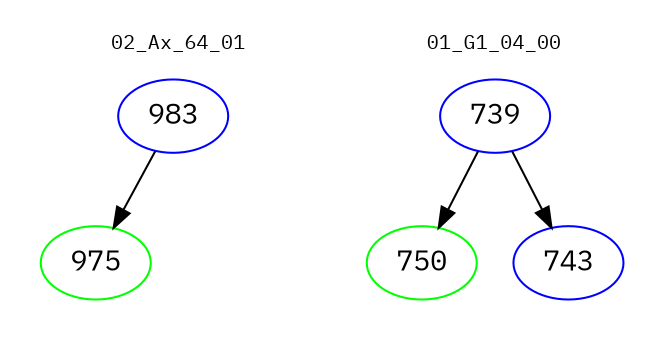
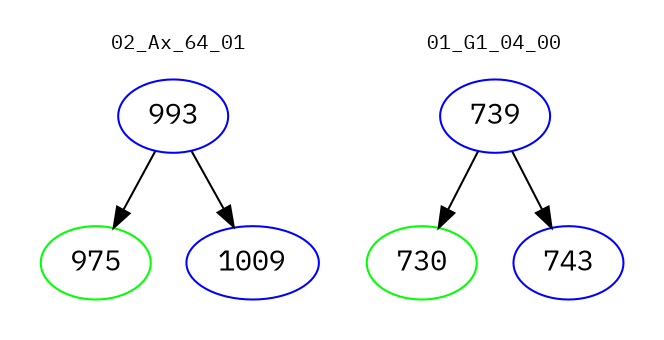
node "983": label "983" -> "993"
node "1009": added
node "750": label "750" -> "730"
